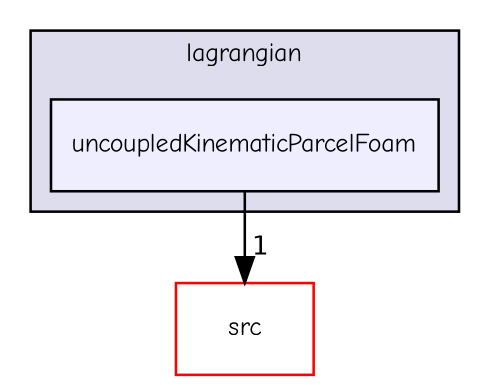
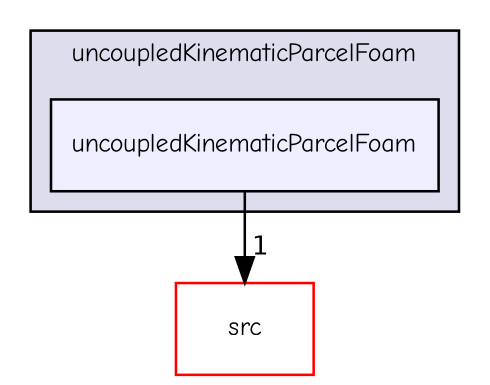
cluster "lagrangian": label "lagrangian" -> "uncoupledKinematicParcelFoam"
